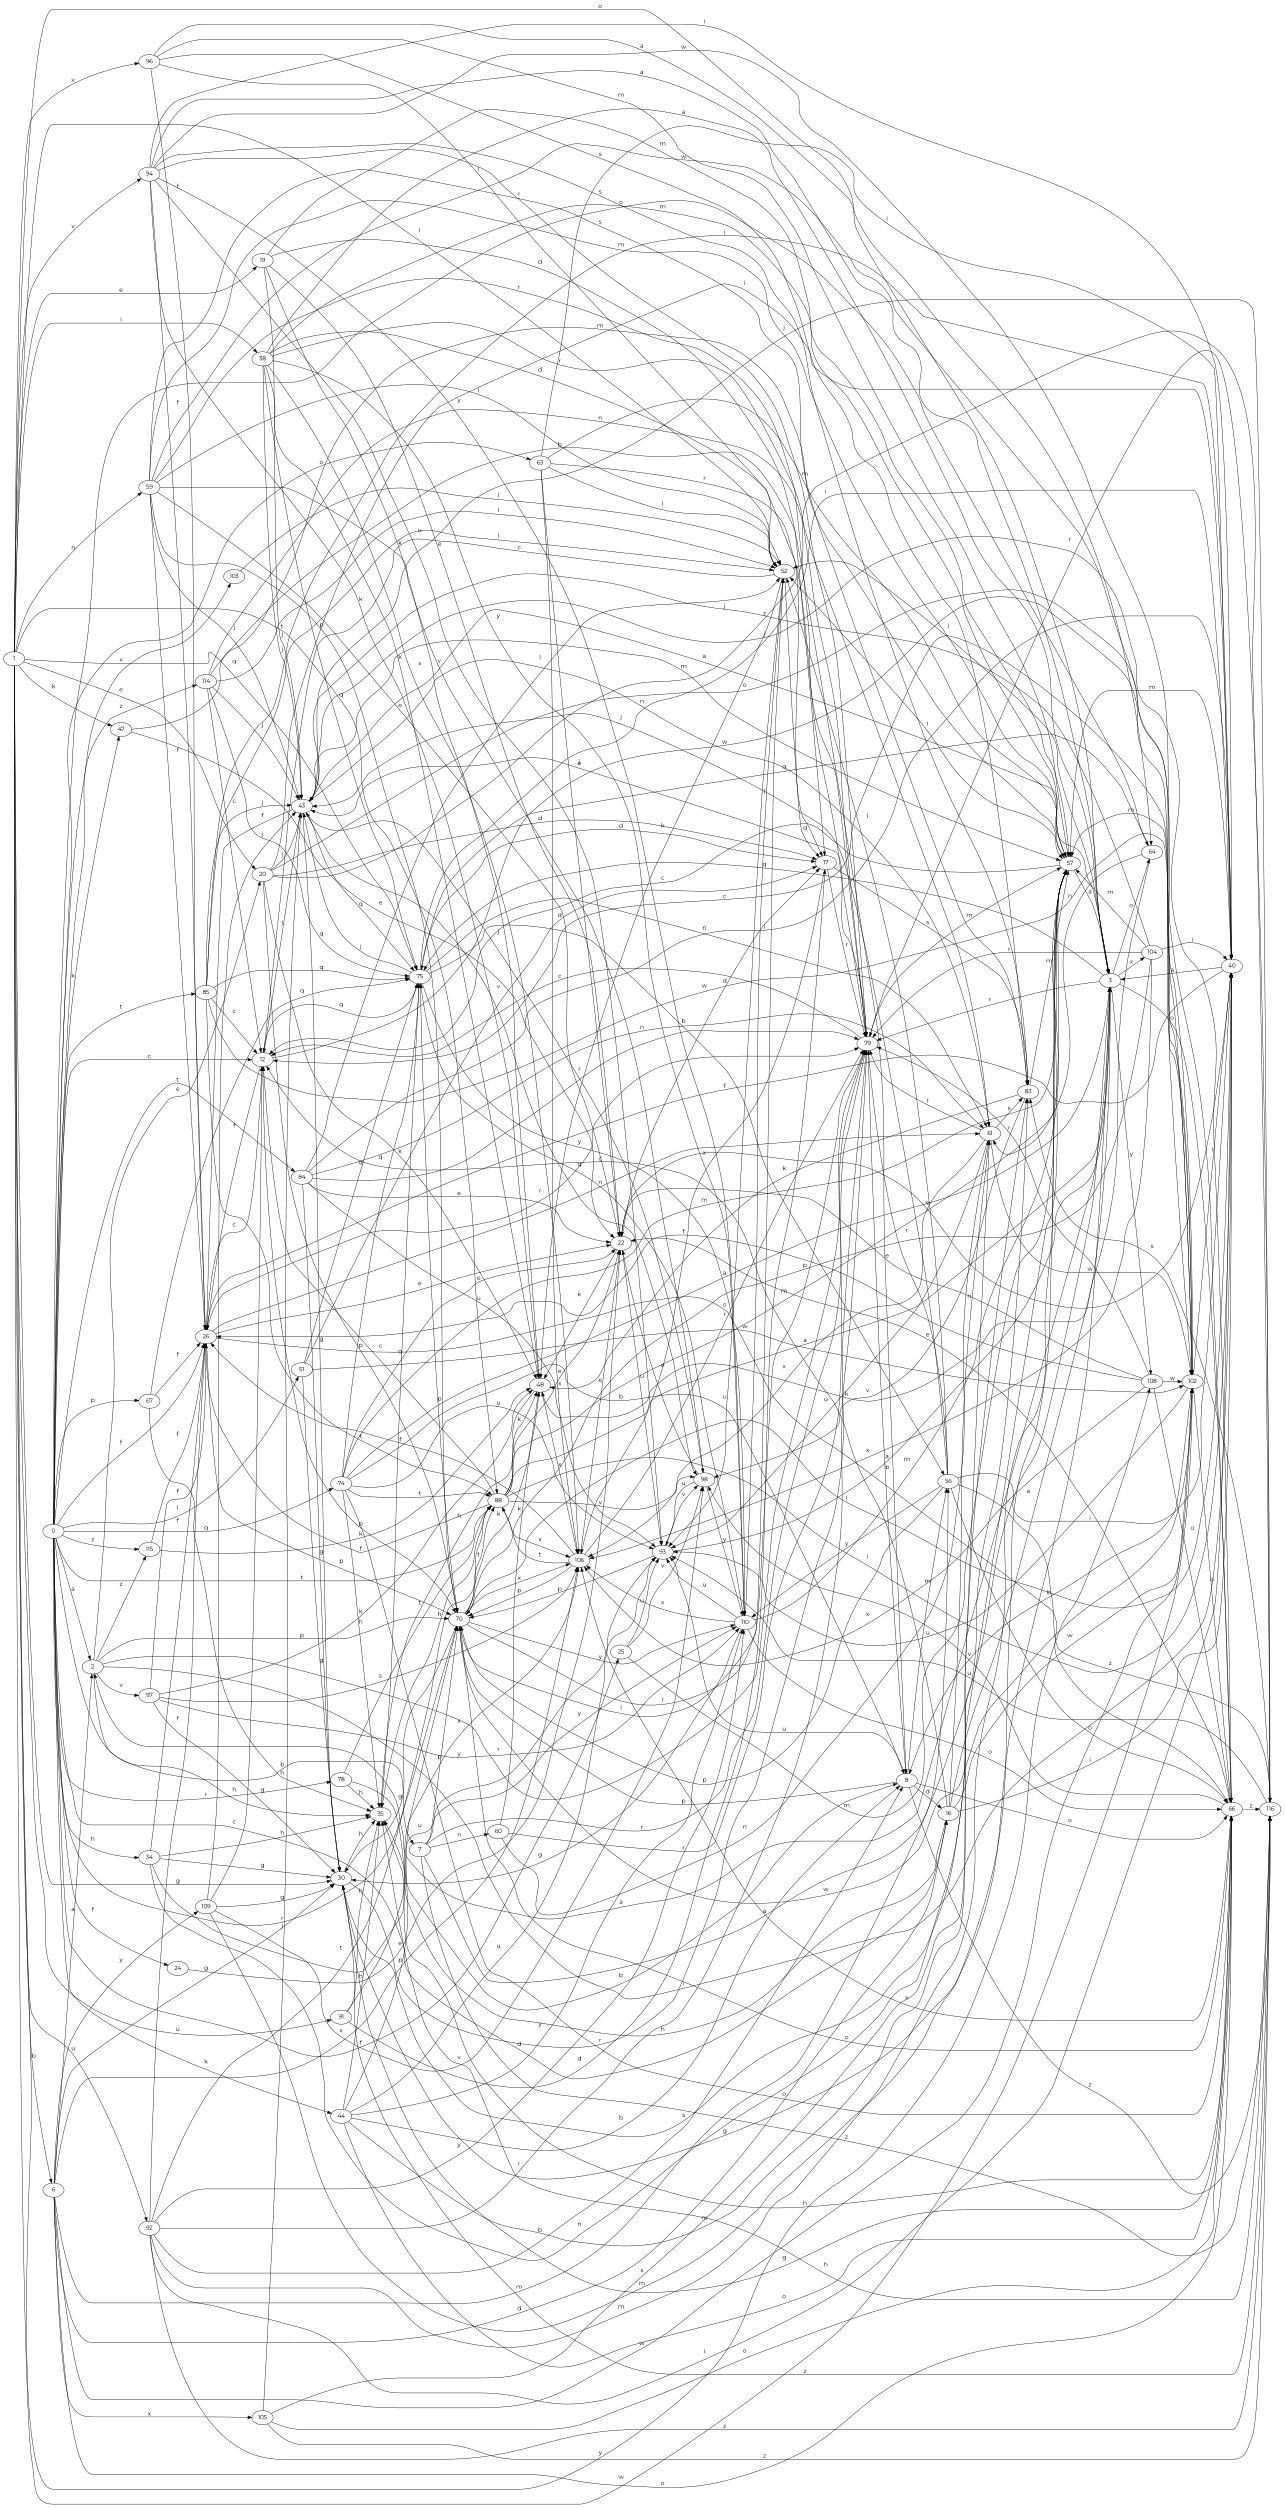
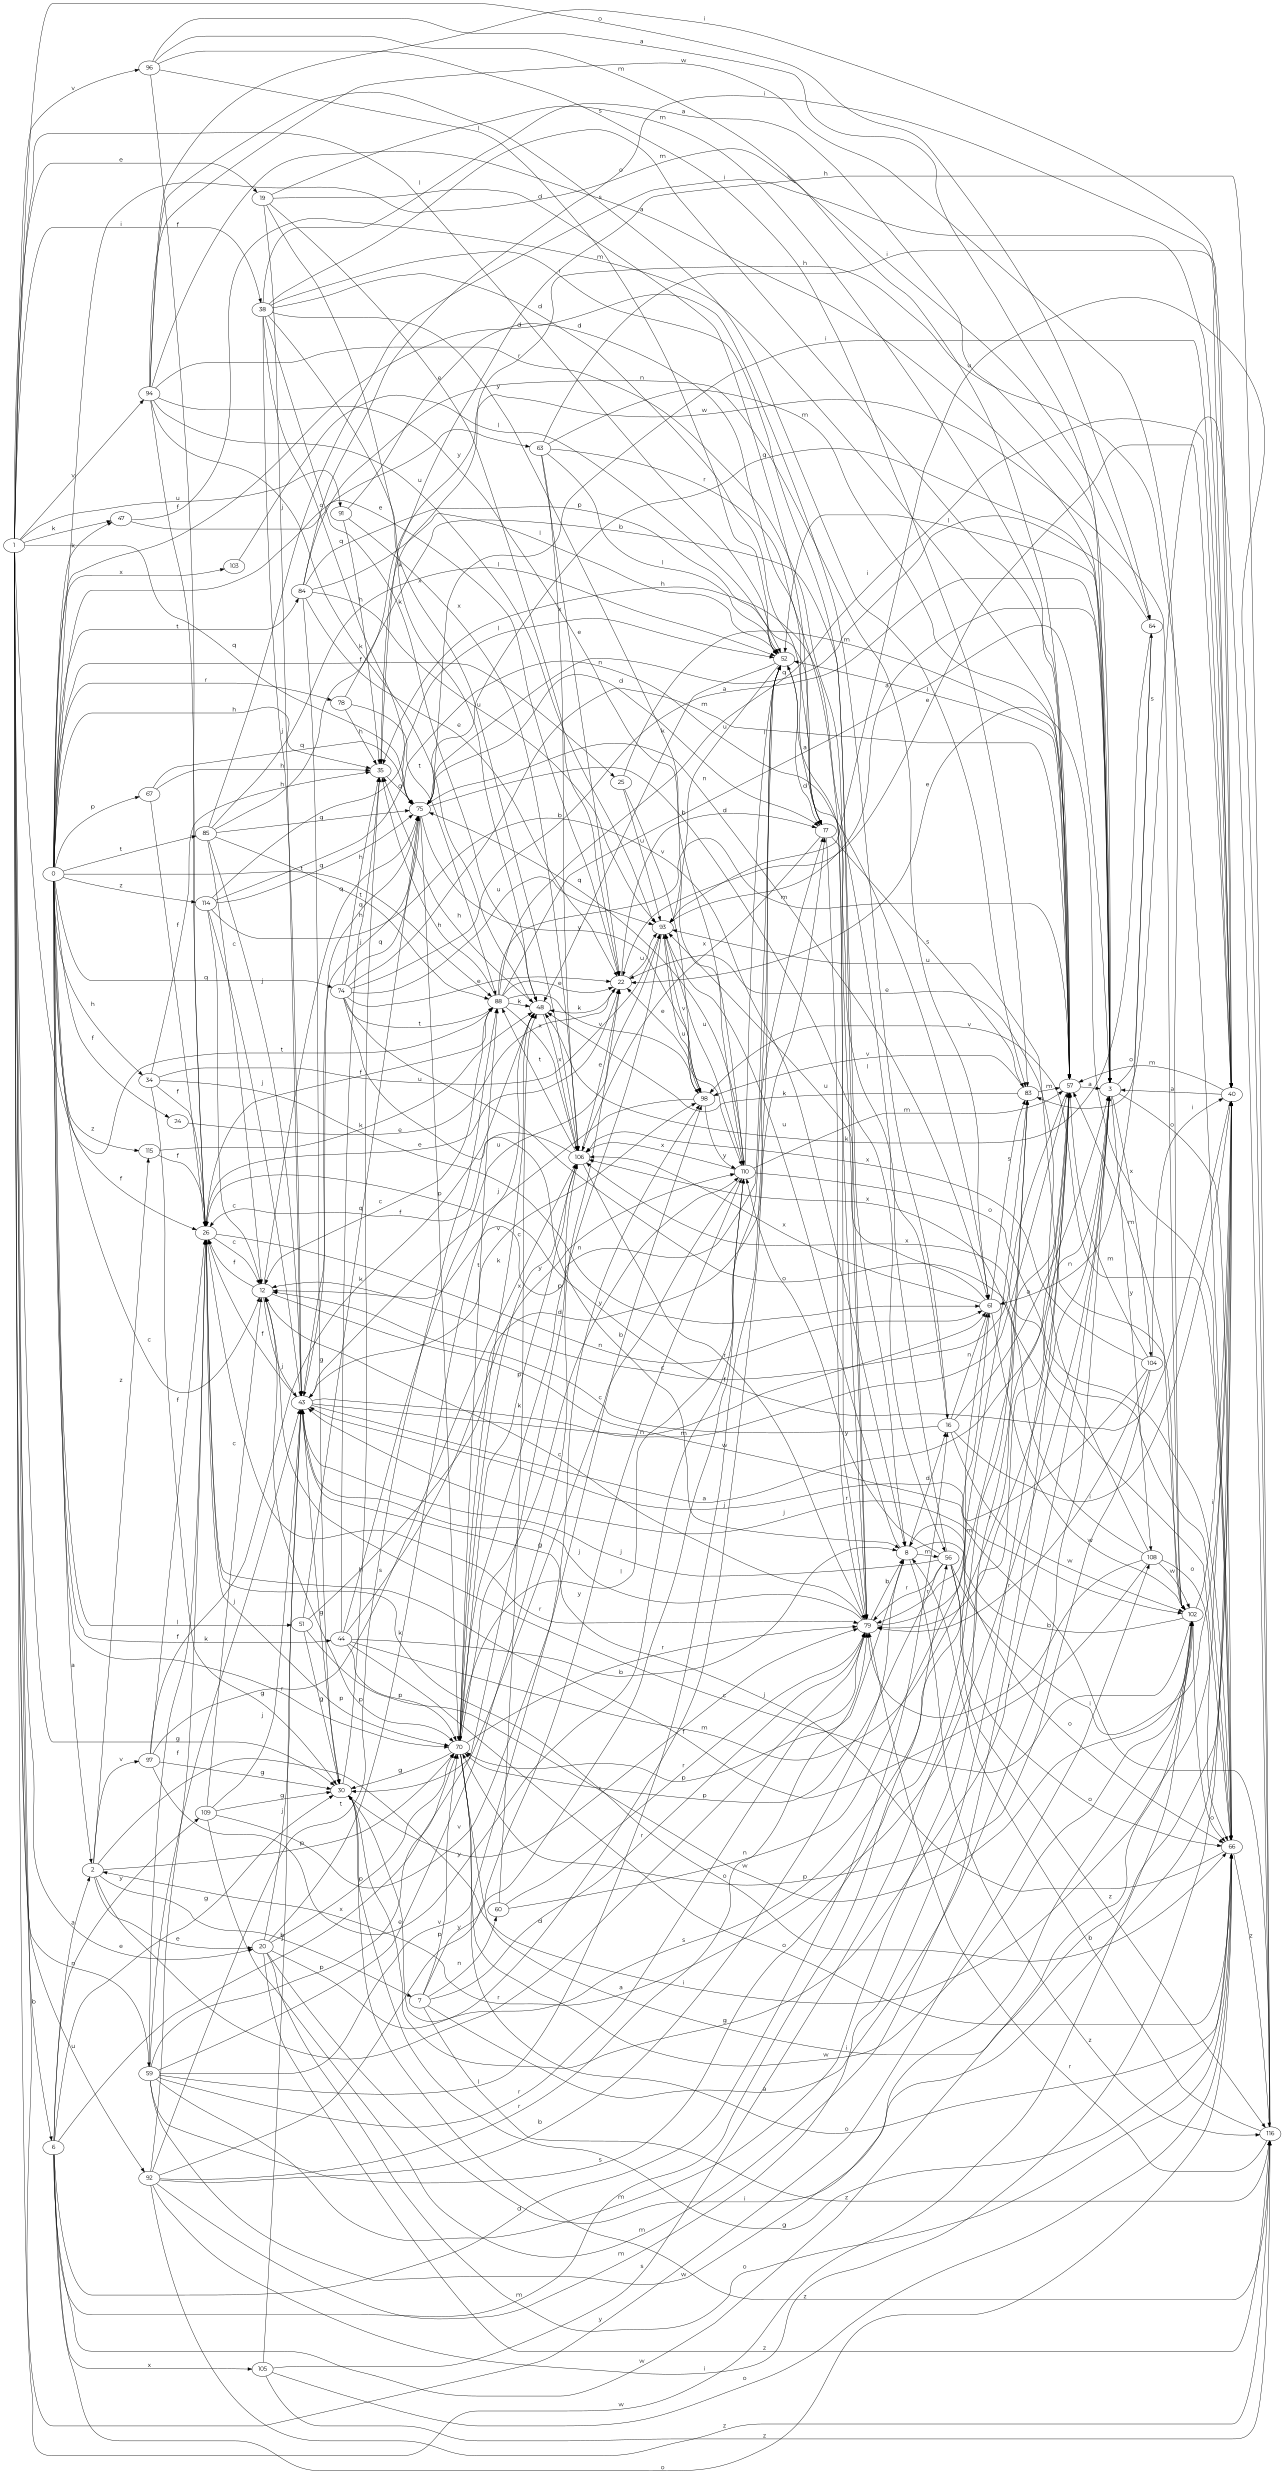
edge "84" -> "79": label "r" -> "p"
edge "116" -> "8": added, label "b"
